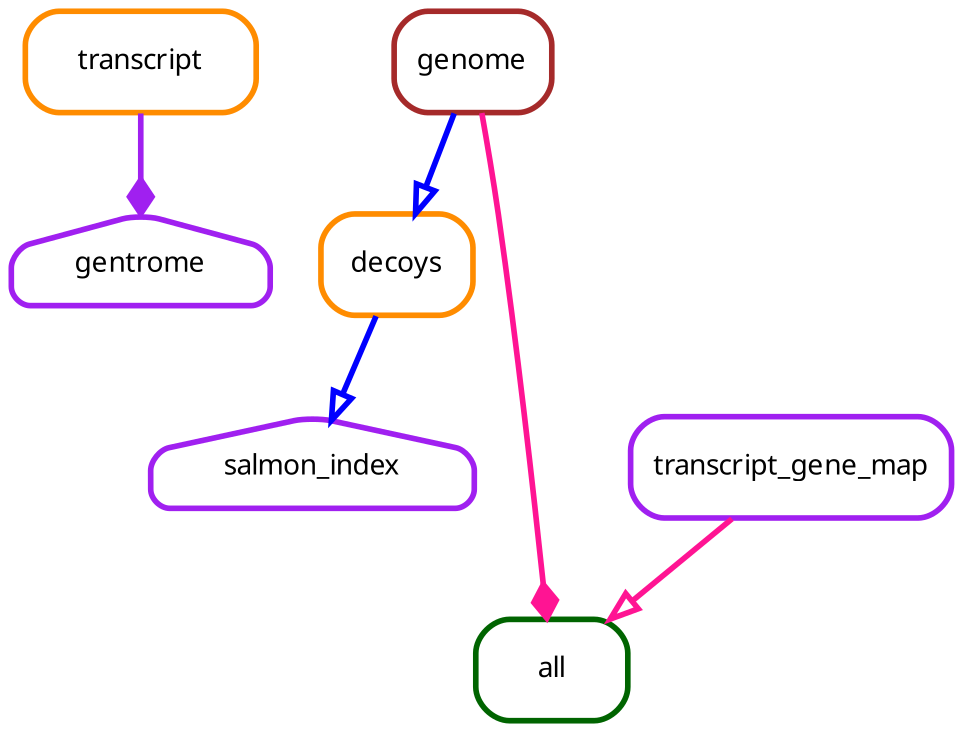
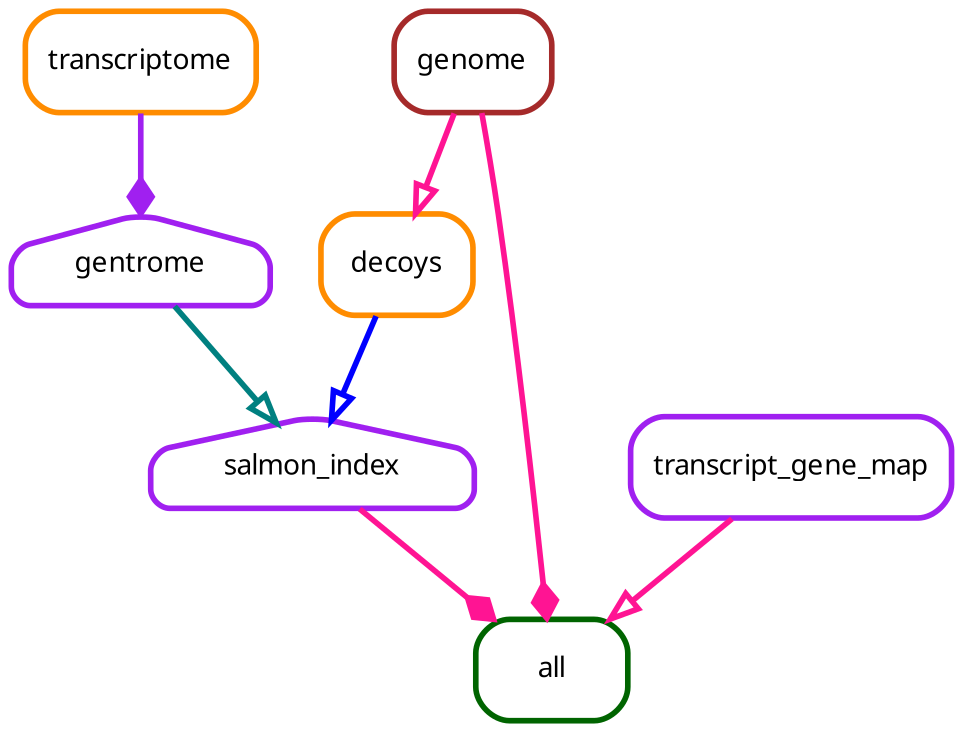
node "transcript": label "transcript" -> "transcriptome"
edge "genome" -> "decoys": color blue -> deeppink
edge "gentrome" -> "salmon_index": added
edge "salmon_index" -> "all": added
